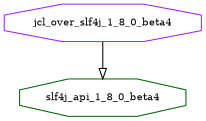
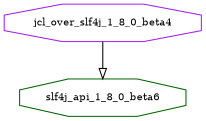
node "slf4j_api_1_8_0_beta4": label "slf4j_api_1_8_0_beta4" -> "slf4j_api_1_8_0_beta6"
